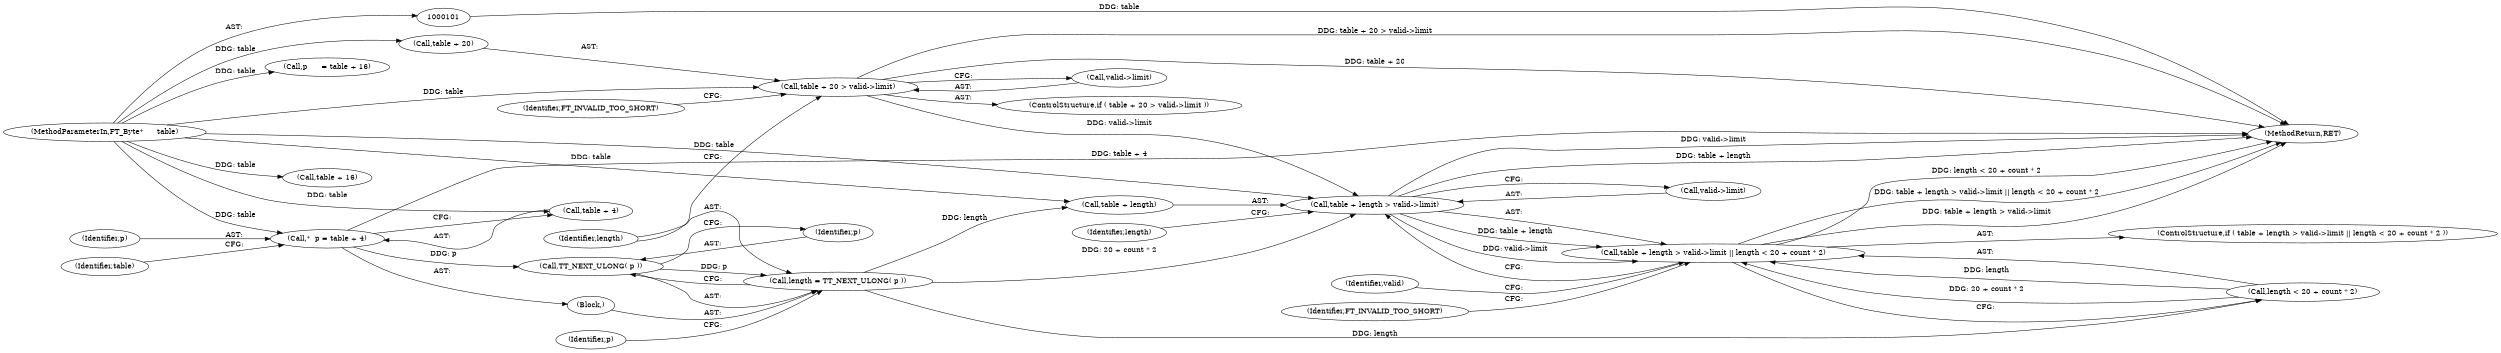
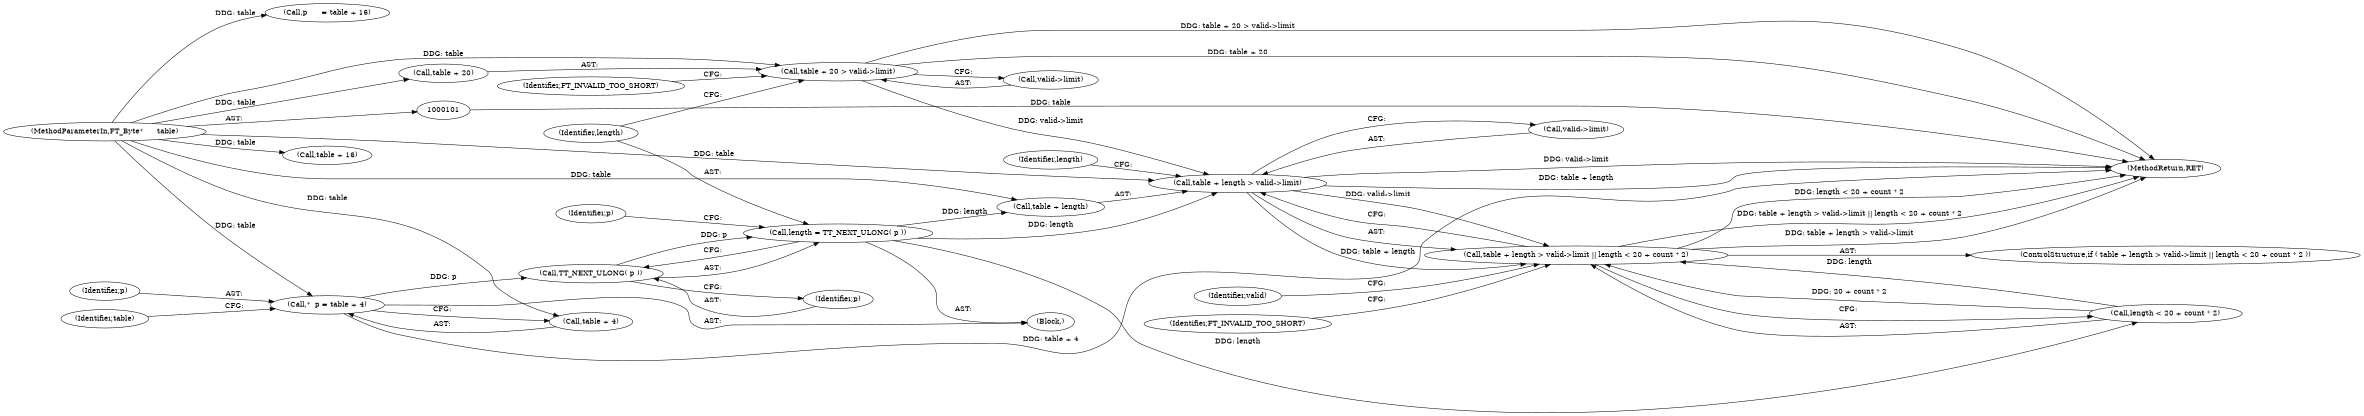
node "(ControlStructure,if ( table + 20 > valid->limit ))": removed
edge "(Call,length = TT_NEXT_ULONG( p ))" -> "(Call,table + length > valid->limit)": label "DDG: 20 + count * 2" -> "DDG: length"
edge "(Block,)" -> "(Call,length = TT_NEXT_ULONG( p ))": reversed
